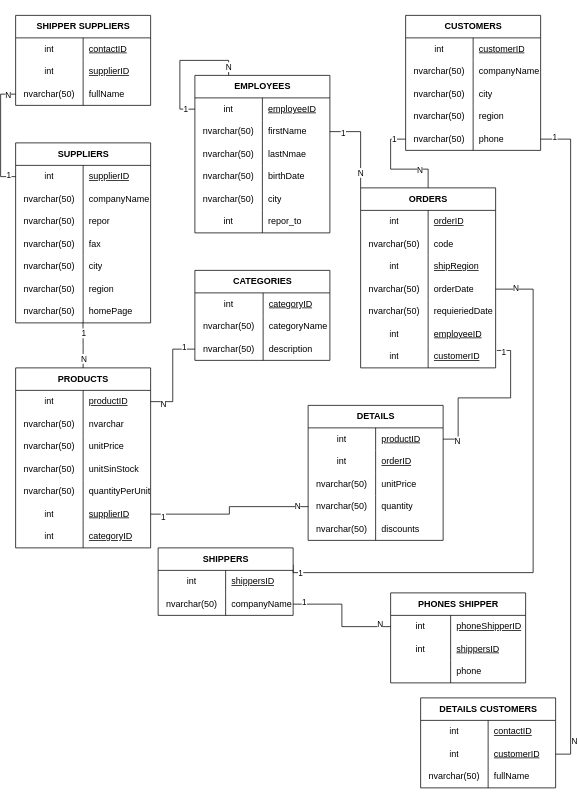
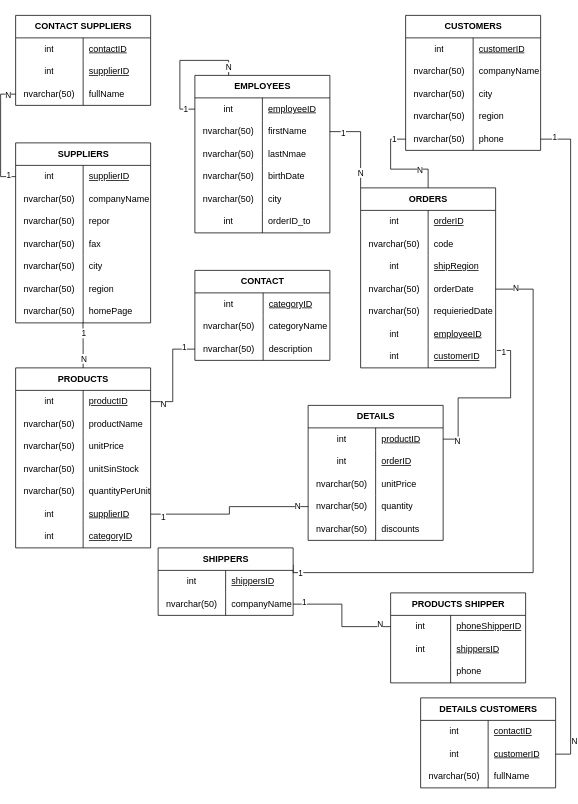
node "SHIPPER SUPPLIERS": label "SHIPPER SUPPLIERS" -> "CONTACT SUPPLIERS"
node "repor_to": label "repor_to" -> "orderID_to"
node "CATEGORIES": label "CATEGORIES" -> "CONTACT"
node "nvarchar": label "nvarchar" -> "productName"
node "PHONES SHIPPER": label "PHONES SHIPPER" -> "PRODUCTS SHIPPER"
